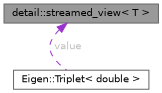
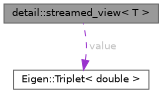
edge "Eigen::Triplet< double >" -> "detail::streamed_view< T >": reversed
